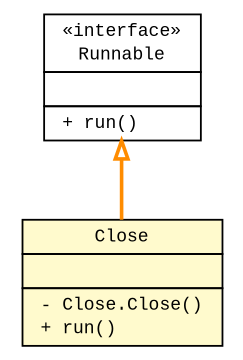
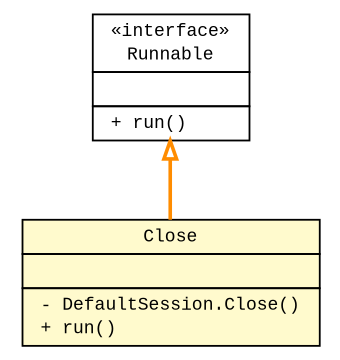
node "Close": text "- Close.Close()" -> "- DefaultSession.Close()"
